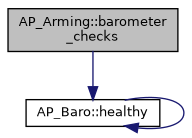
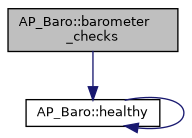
node "AP_Arming::barometer _checks": label "AP_Arming::barometer _checks" -> "AP_Baro::barometer _checks"
